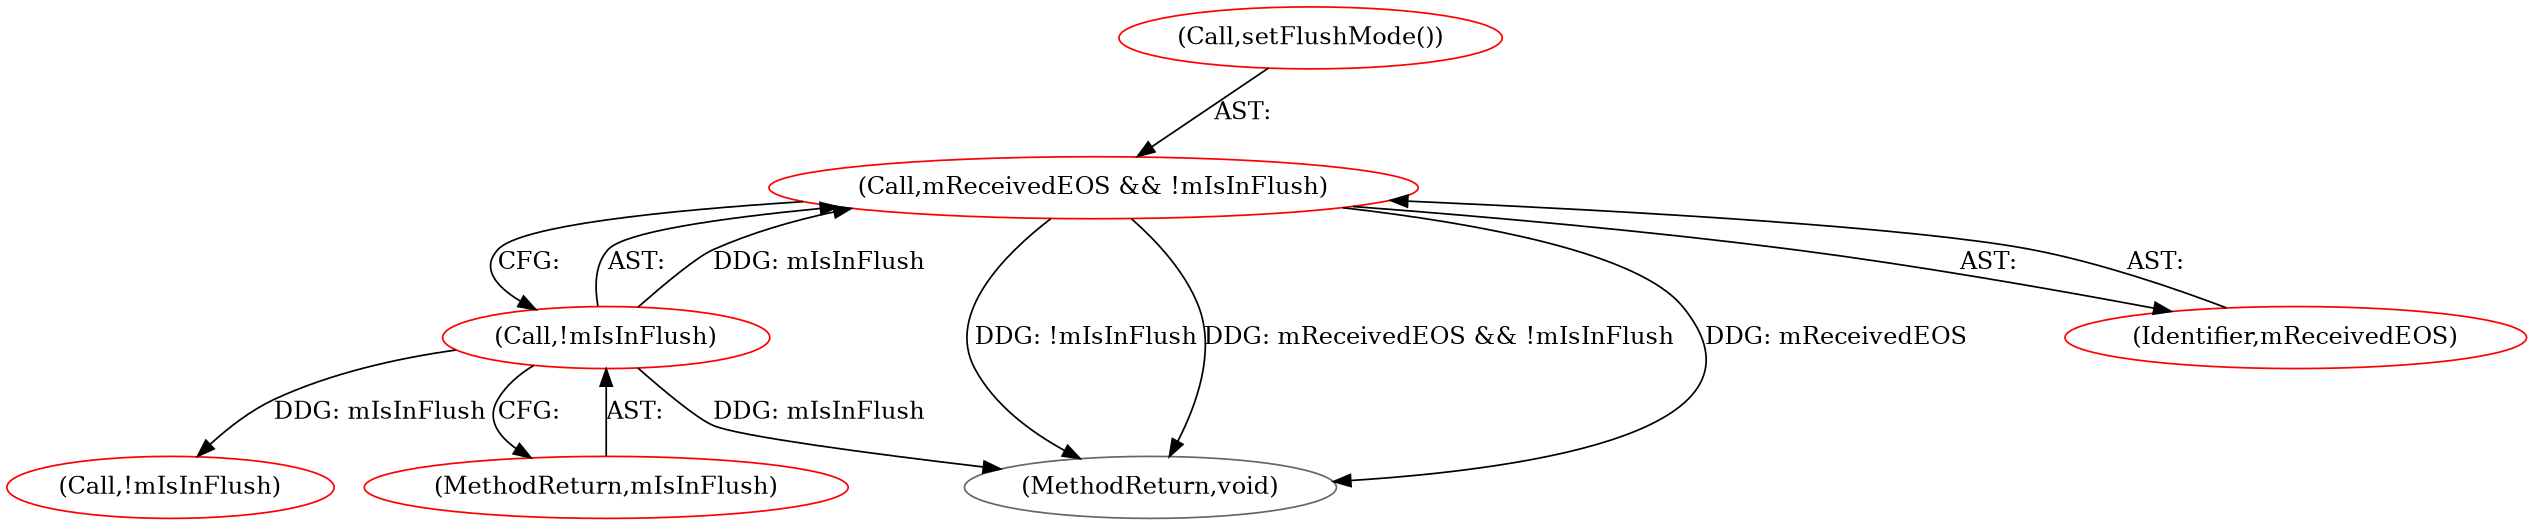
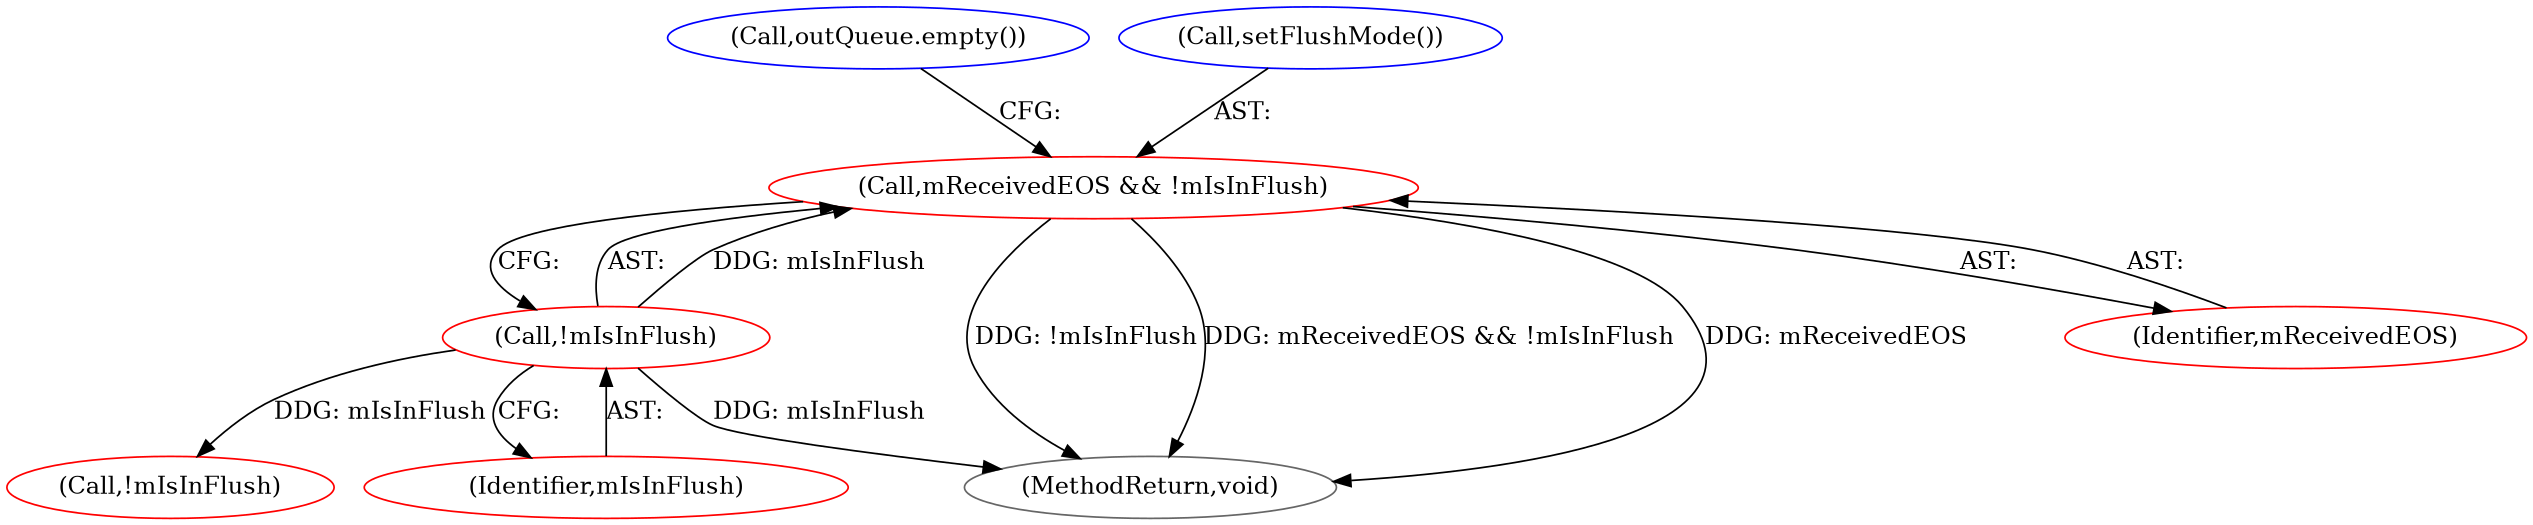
node "(Call,outQueue.empty())": added
node "(Call,setFlushMode())": color red -> blue
node "(MethodReturn,mIsInFlush)": label "(MethodReturn,mIsInFlush)" -> "(Identifier,mIsInFlush)"
